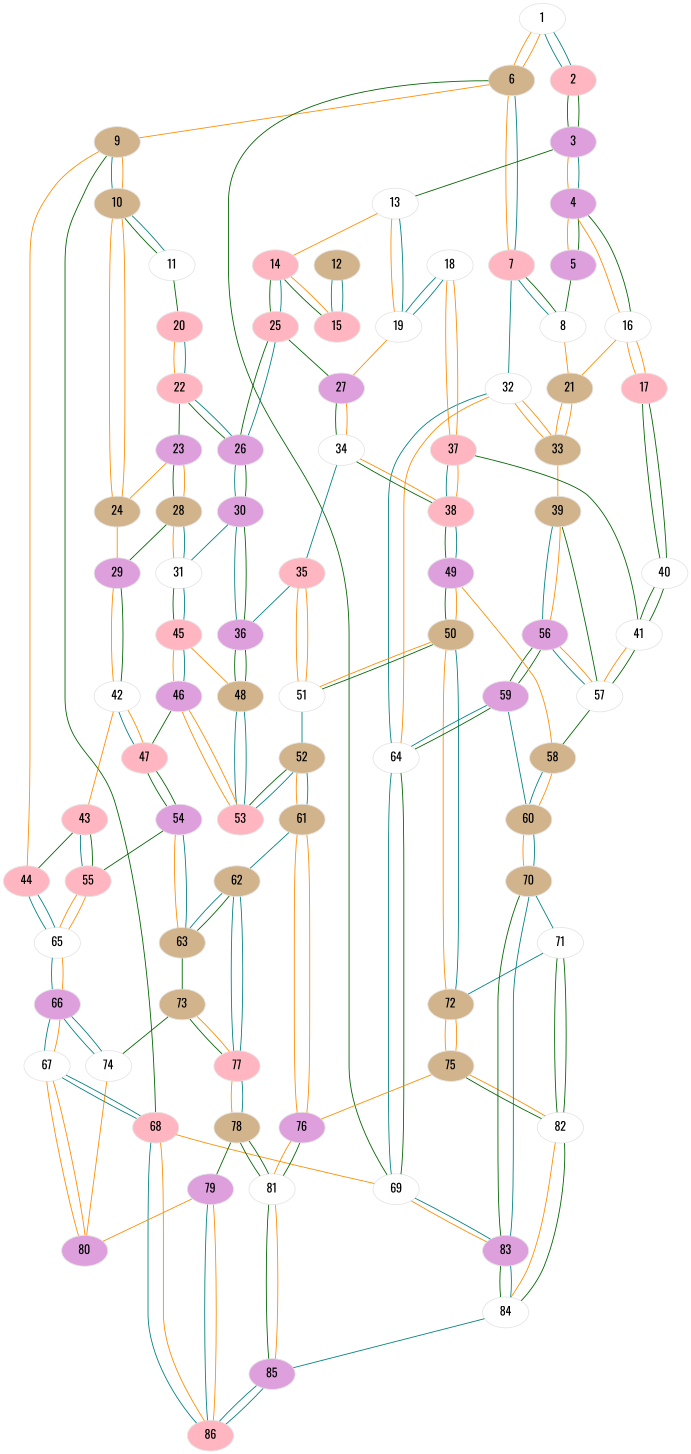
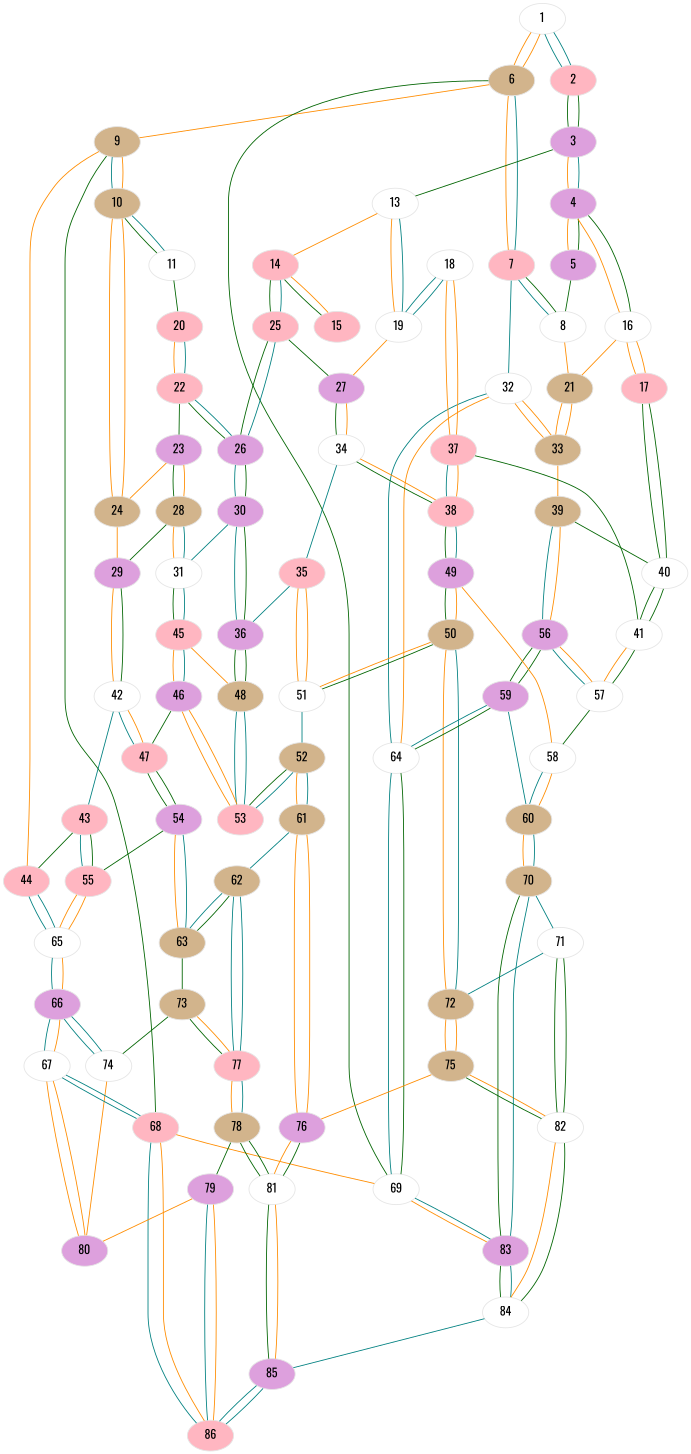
node "12": removed
edge "39" -- "57": now "39" -- "40"
edge "42" -- "43": color darkorange -> teal
node "58": fillcolor tan -> white
